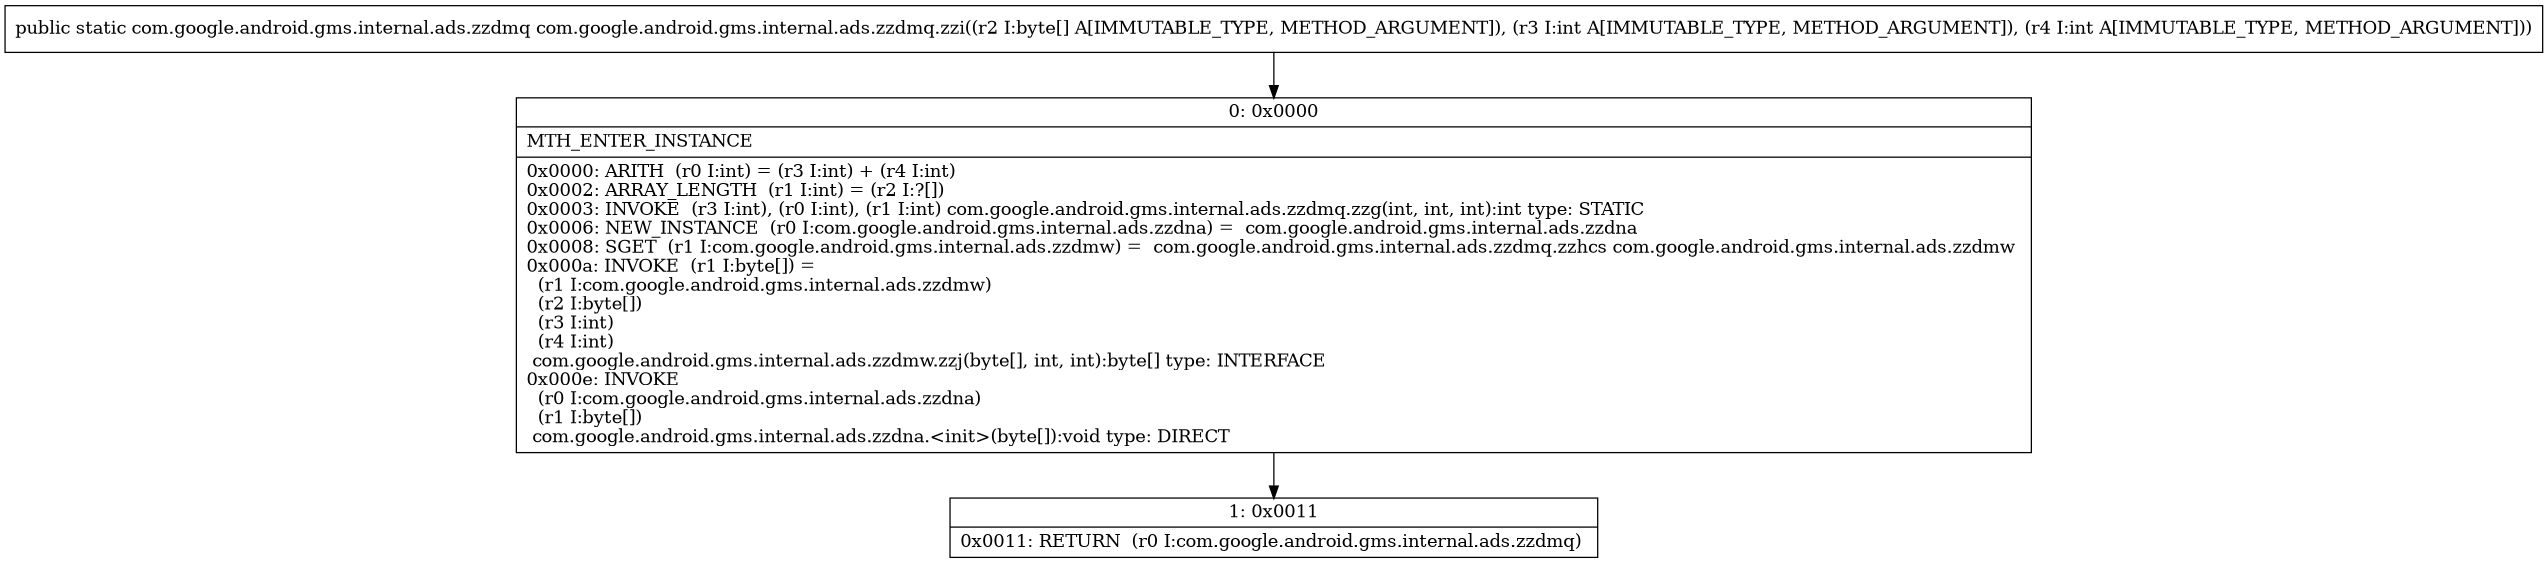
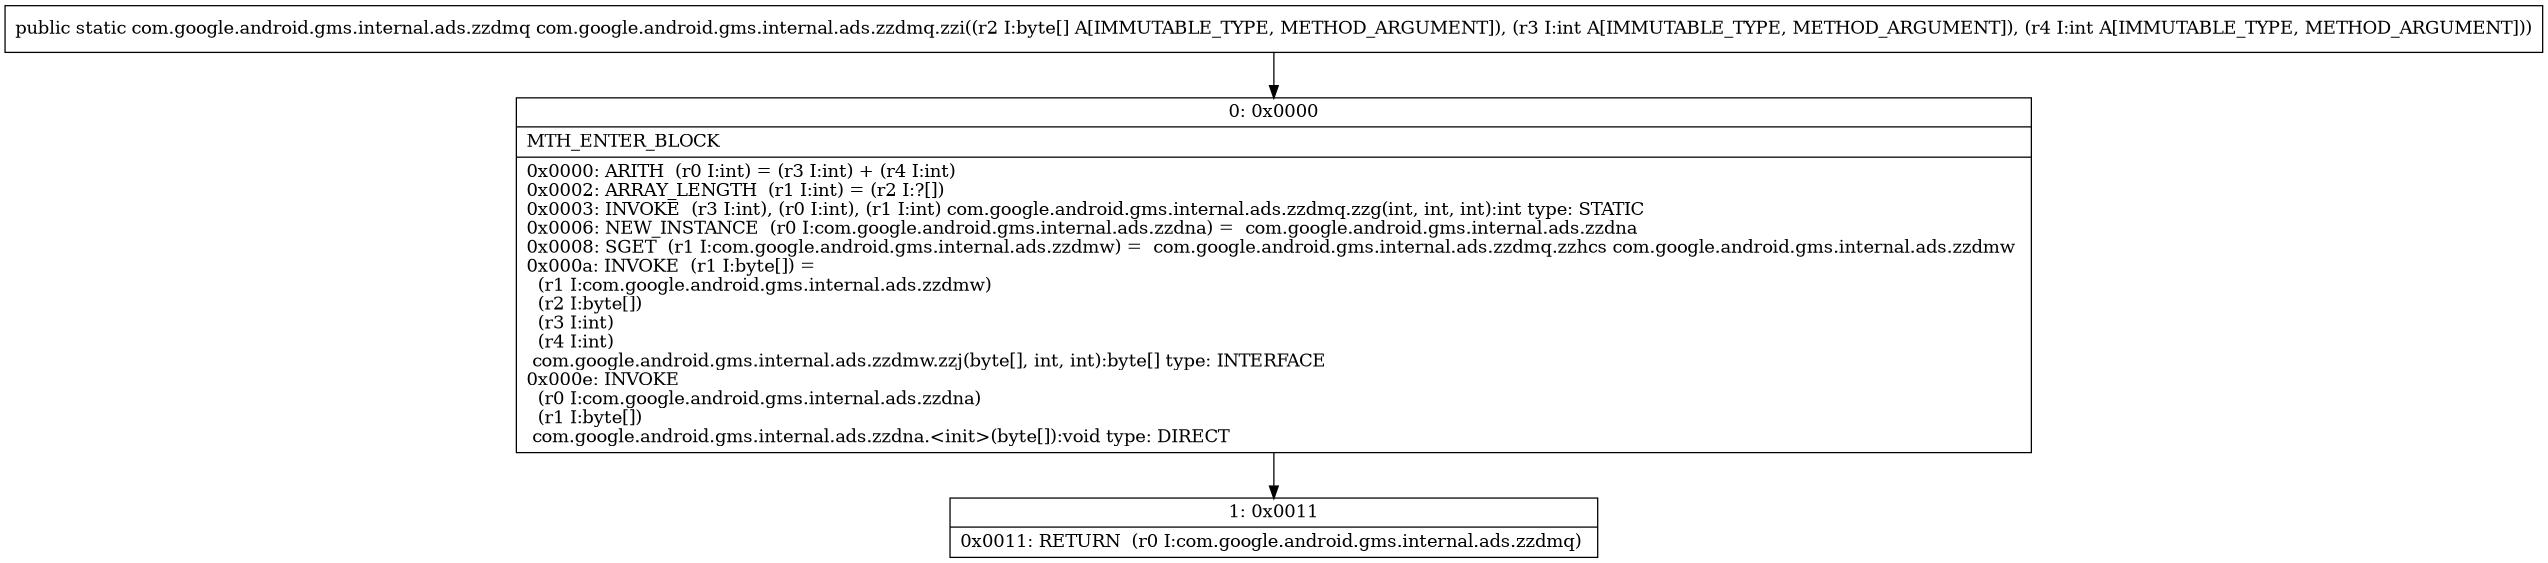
node "0: 0x0000": text "MTH_ENTER_INSTANCE" -> "MTH_ENTER_BLOCK"
